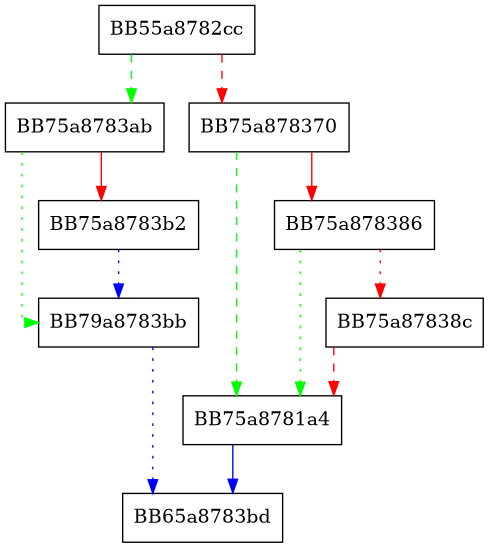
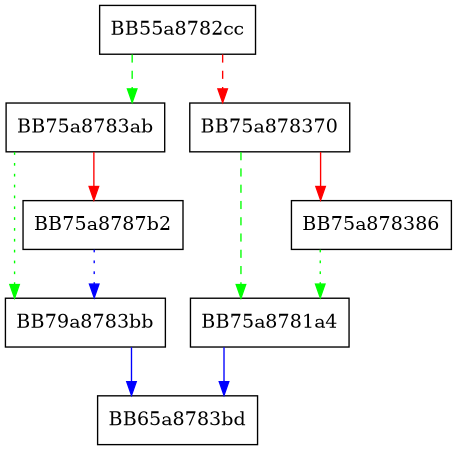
node "BB75a8783b2": label "BB75a8783b2" -> "BB75a8787b2"
node "BB75a87838c": removed
edge "BB79a8783bb" -> "BB65a8783bd": style dotted -> solid
